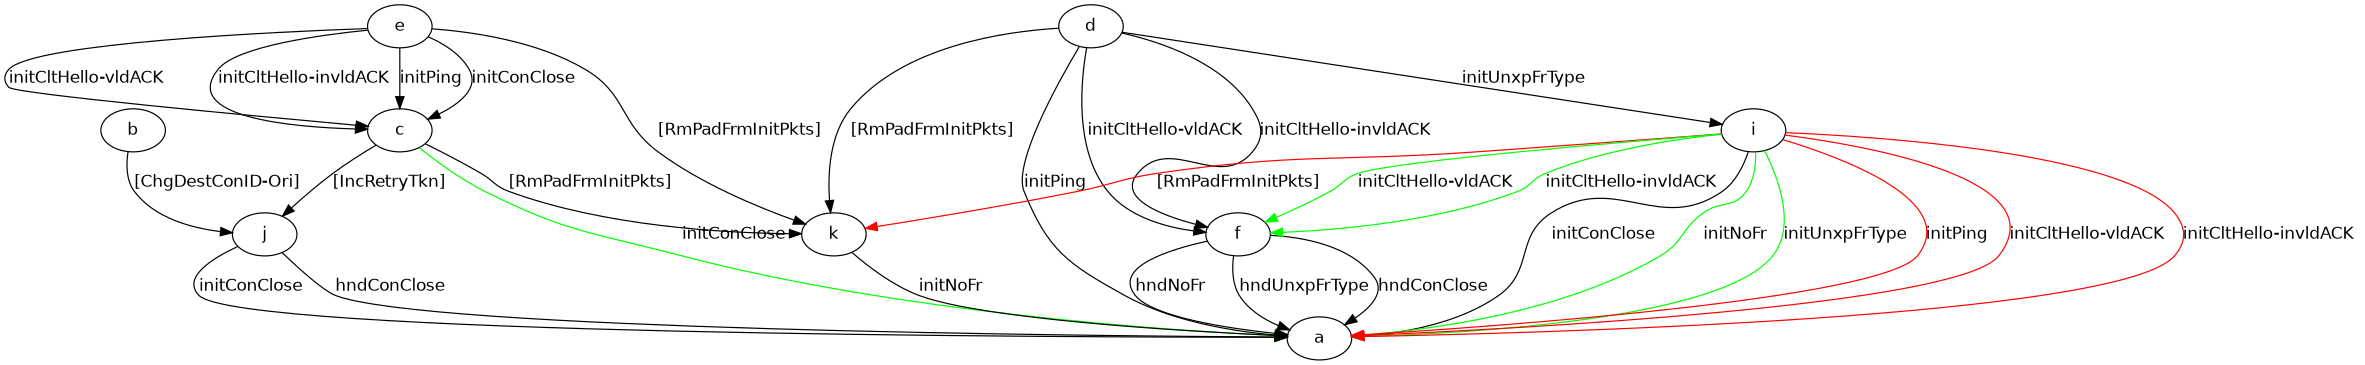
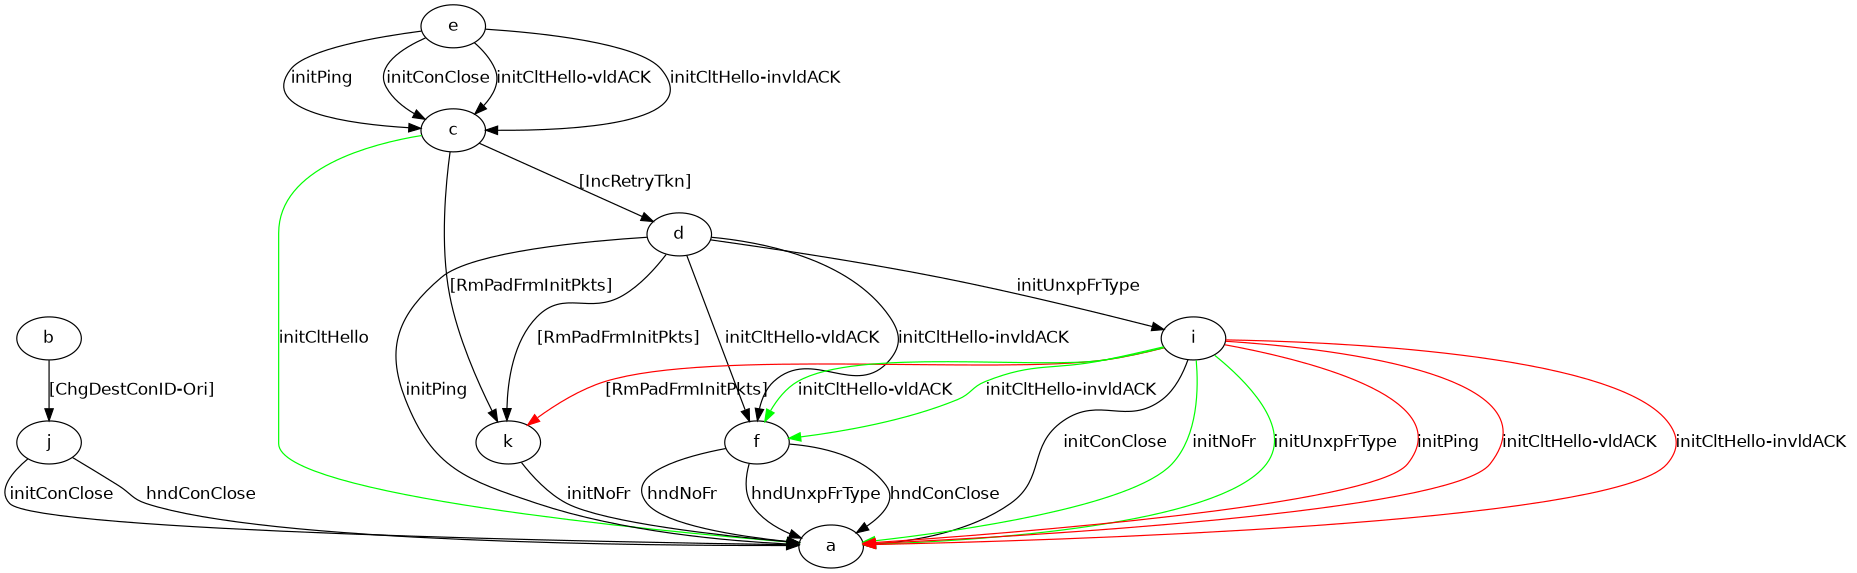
edge "e" -> "k": removed, label "[RmPadFrmInitPkts]"
edge "c" -> "j": now "c" -> "d"
edge "c" -> "a": label "initConClose " -> "initCltHello "
